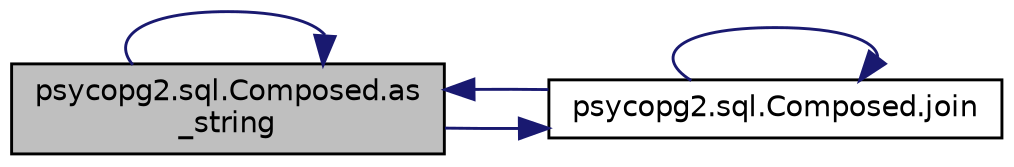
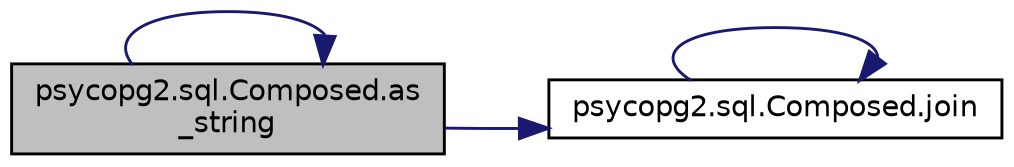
edge "psycopg2.sql.Composed.join" -> "psycopg2.sql.Composed.as _string": removed
